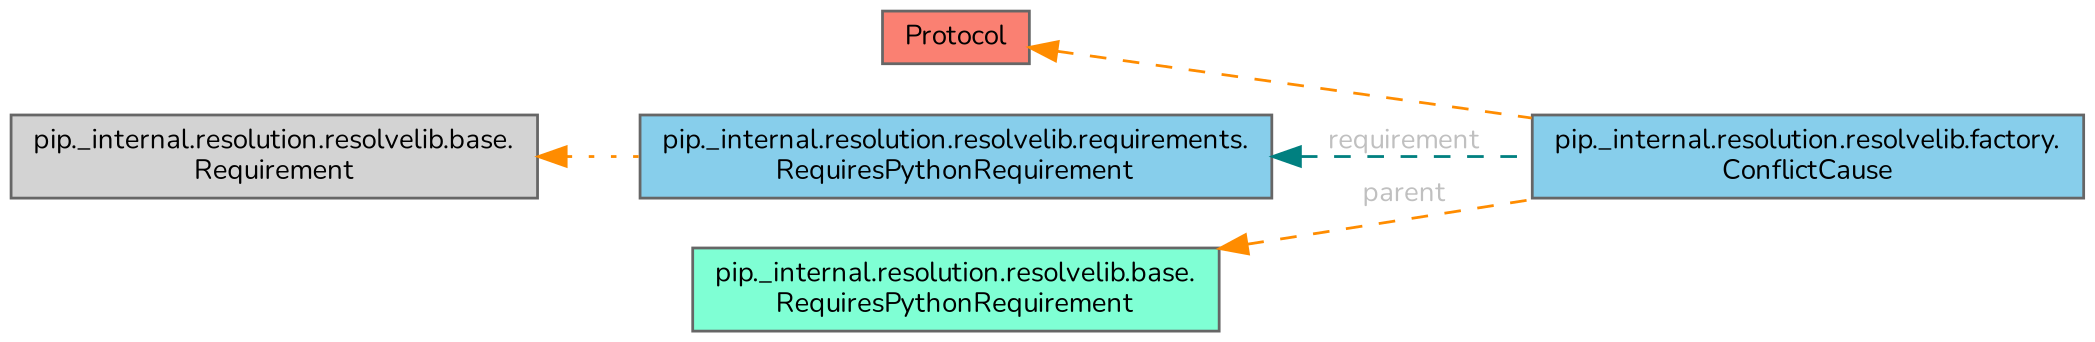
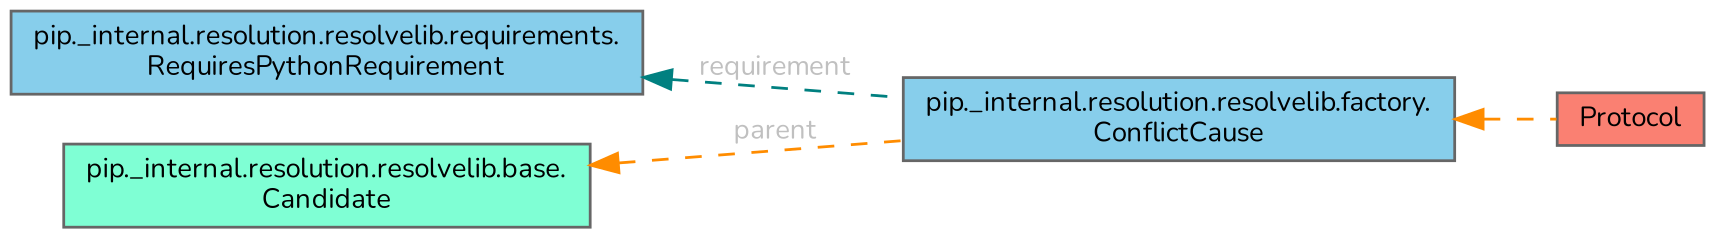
edge "pip._internal.resolution.resolvelib.factory. ConflictCause" -> "Protocol": reversed
node "pip._internal.resolution.resolvelib.base. Requirement": removed
node "pip._internal.resolution.resolvelib.base. RequiresPythonRequirement": label "pip._internal.resolution.resolvelib.base. RequiresPythonRequirement" -> "pip._internal.resolution.resolvelib.base. Candidate"
